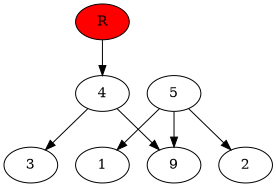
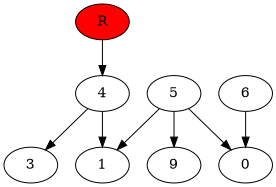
node "6": added
edge "4" -> "9": now "4" -> "1"
node "2": label "2" -> "0"
